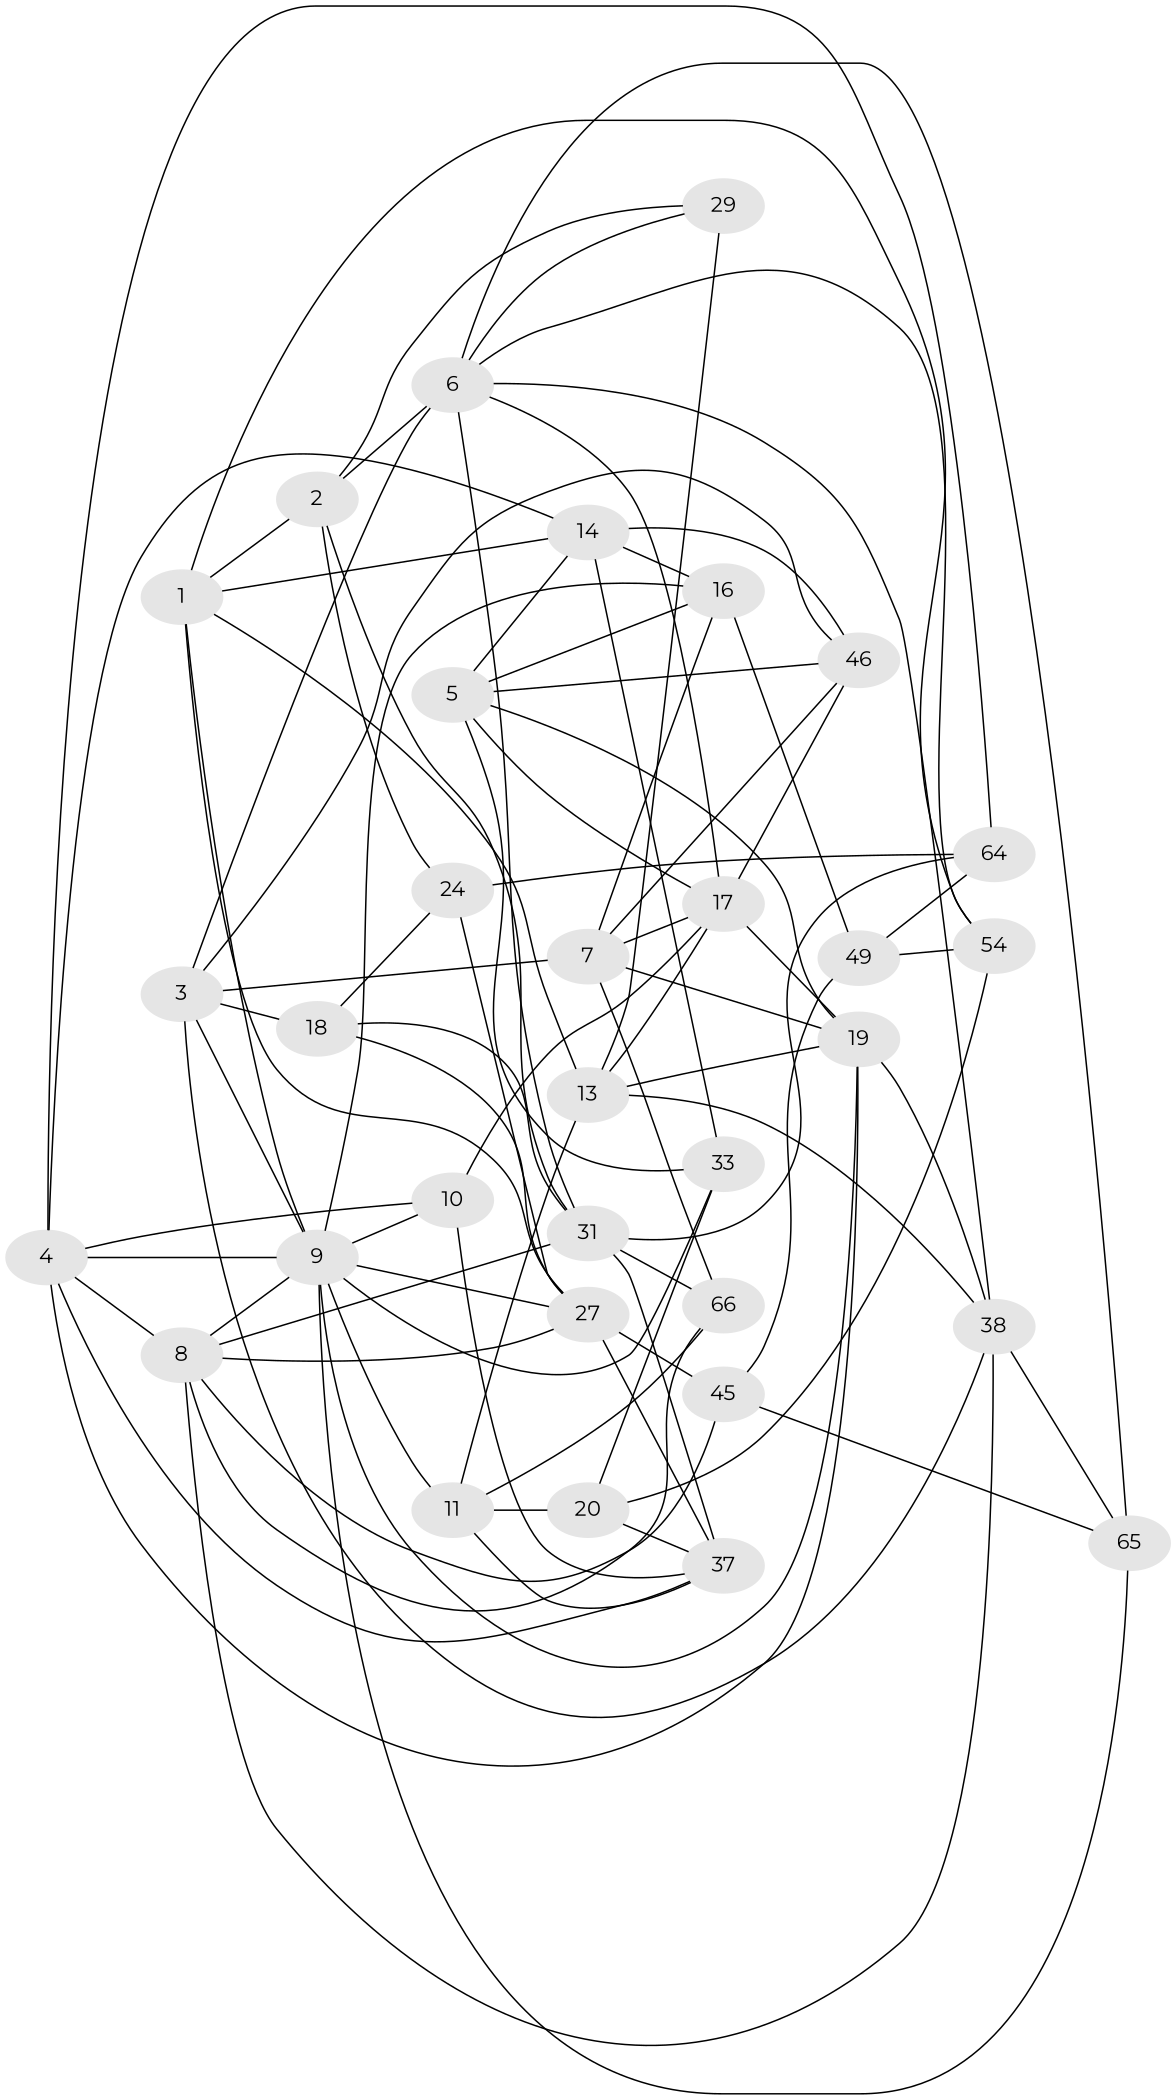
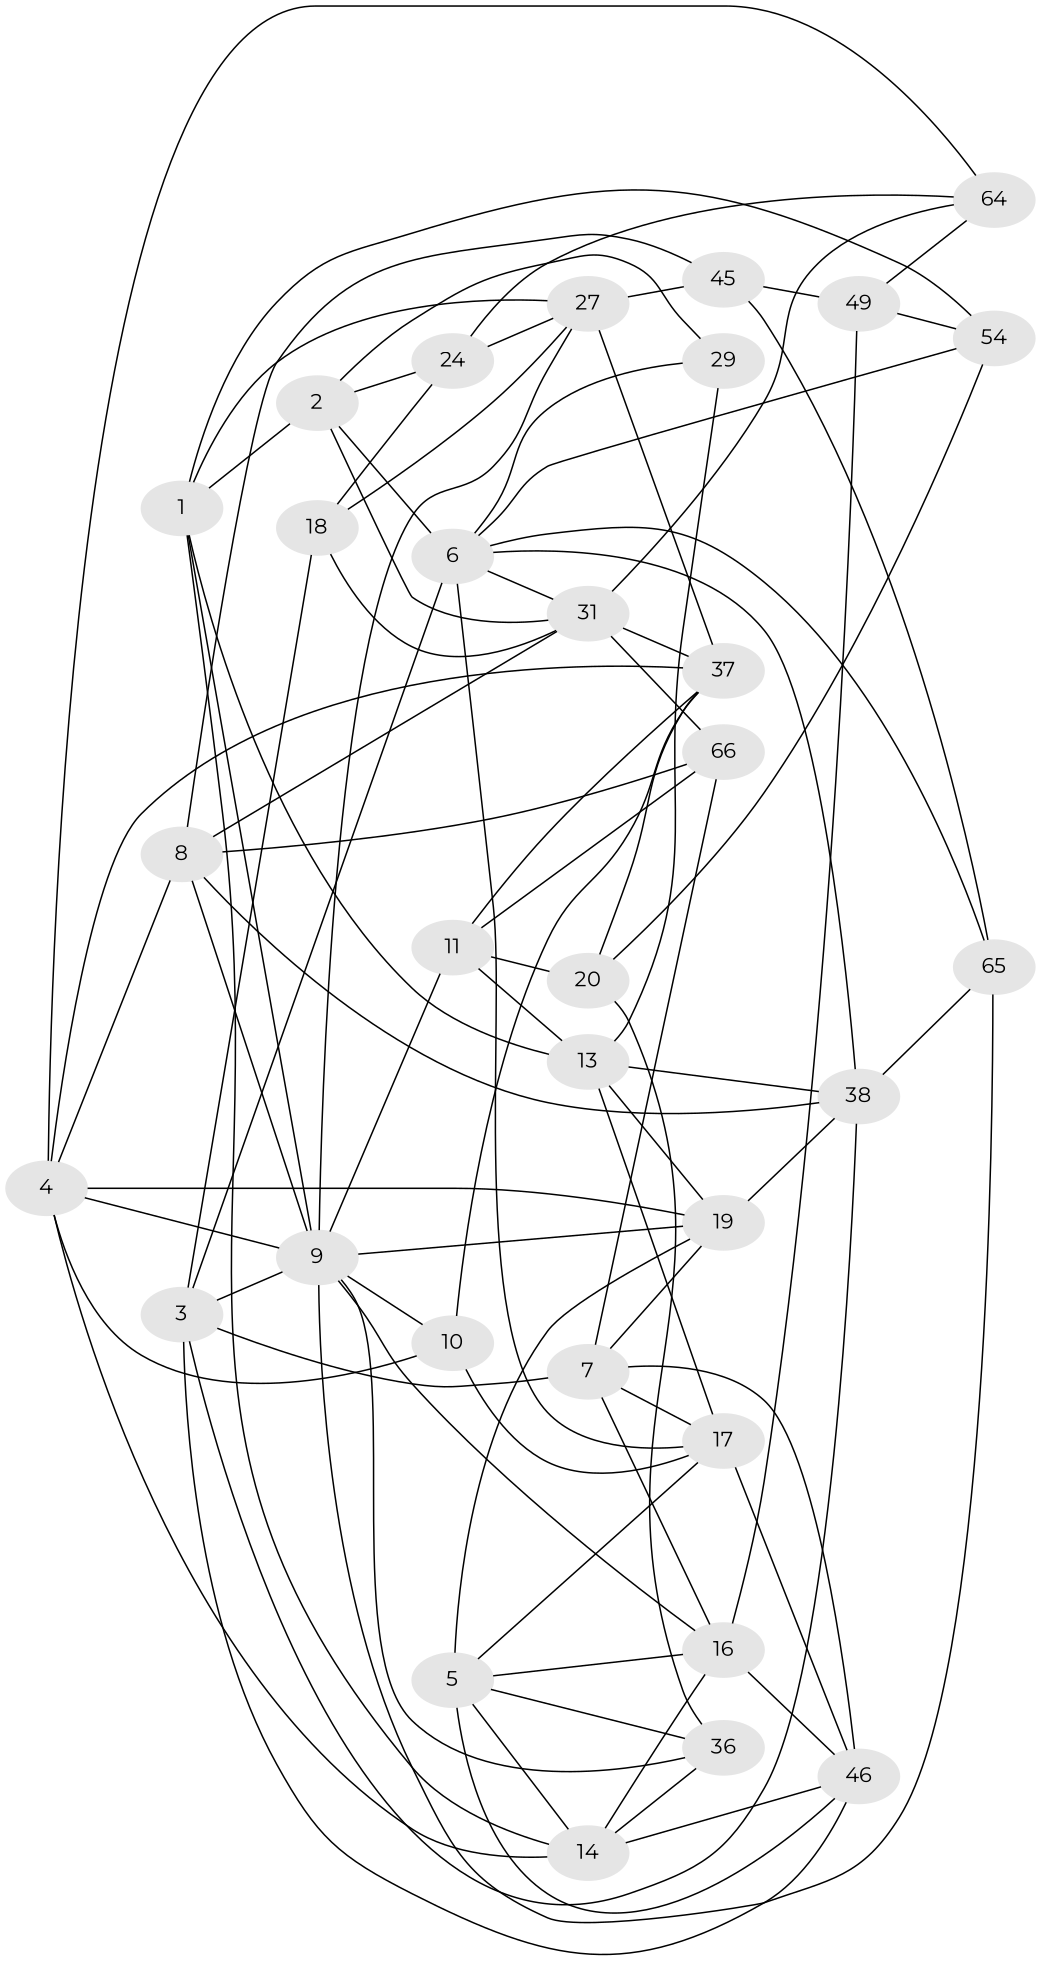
edge "17" -- "19": removed
node "33": label "33" -> "36"
edge "27" -- "8": removed
edge "16" -- "46": added
